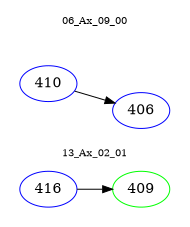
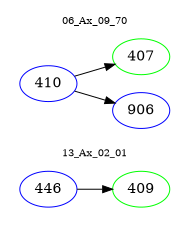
cluster "06_Ax_09_00": label "06_Ax_09_00" -> "06_Ax_09_70"
node "407": added
node "406": label "406" -> "906"
node "416": label "416" -> "446"
